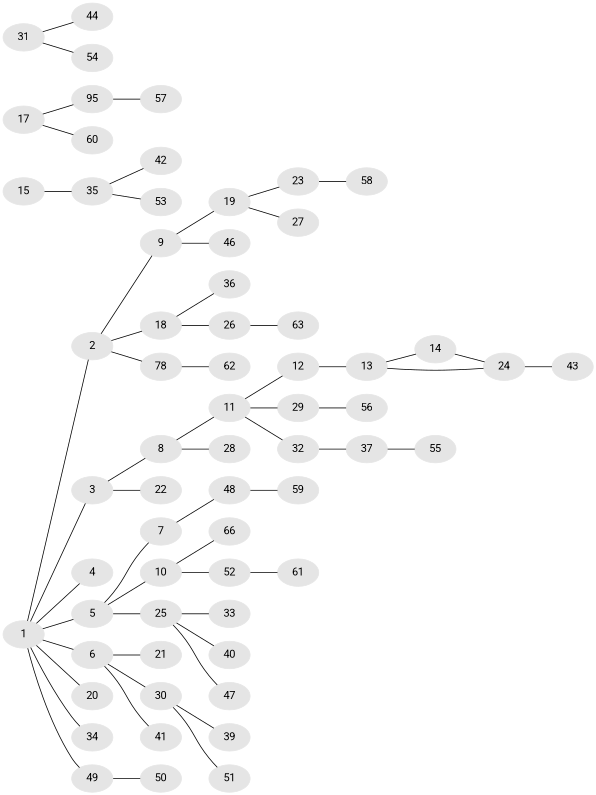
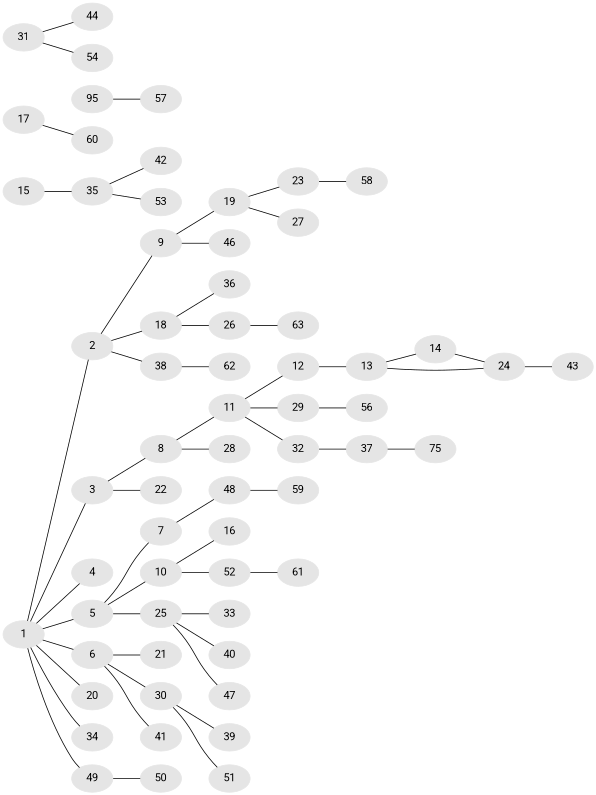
edge "95" -- "17": removed
node "78": label "78" -> "38"
node "55": label "55" -> "75"
node "66": label "66" -> "16"
